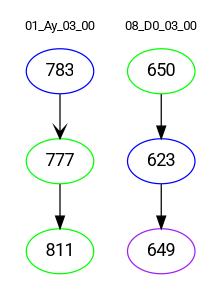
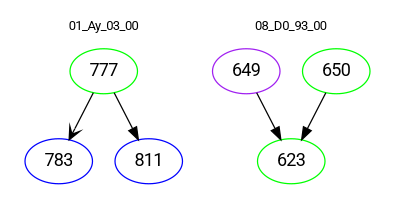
cluster "08_D0_03_00": label "08_D0_03_00" -> "08_D0_93_00"
edge "783" -> "777": reversed
node "623": color blue -> green
edge "623" -> "649": reversed
node "811": color green -> blue
